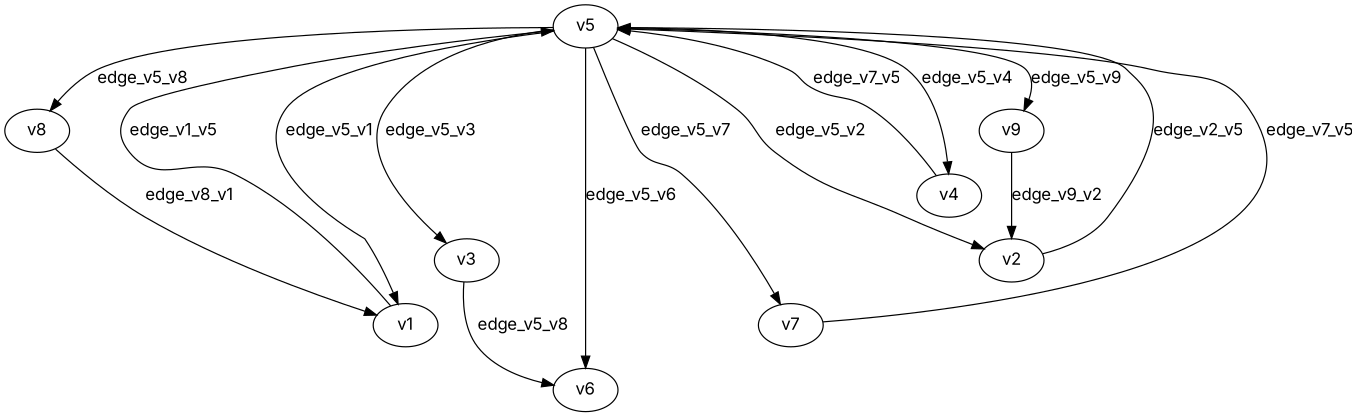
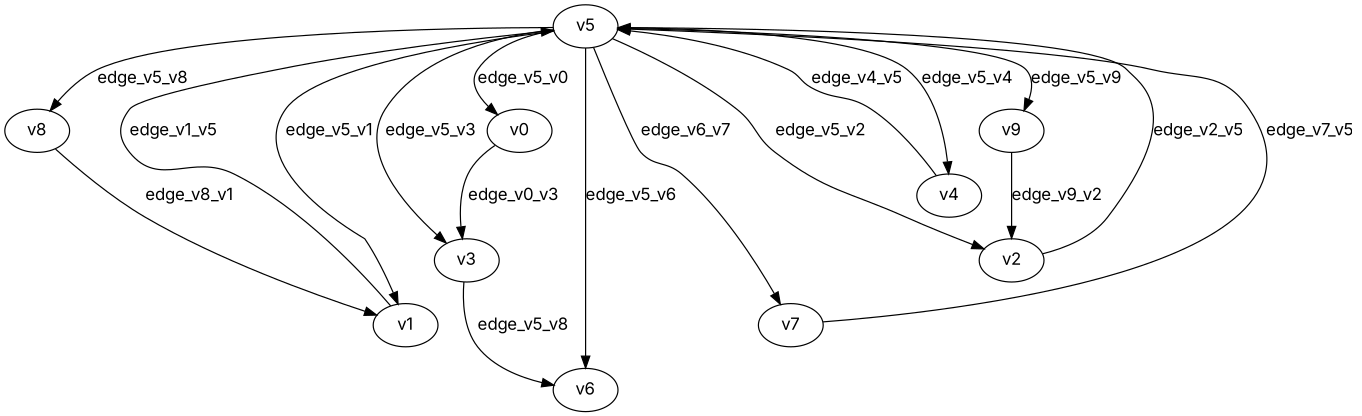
edge "v4" -> "v5": label "edge_v7_v5" -> "edge_v4_v5"
node "v0": added
edge "v5" -> "v7": label "edge_v5_v7" -> "edge_v6_v7"
